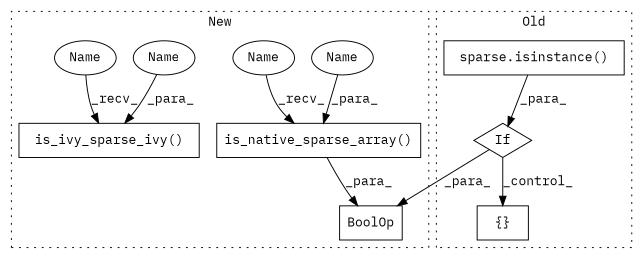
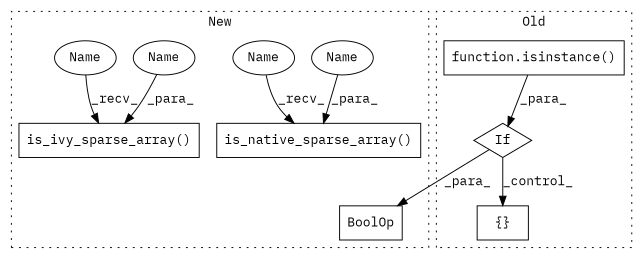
node "sparse.isinstance()": label "sparse.isinstance()" -> "function.isinstance()"
node "is_ivy_sparse_ivy()": label "is_ivy_sparse_ivy()" -> "is_ivy_sparse_array()"
edge "is_native_sparse_array()" -> "BoolOp": removed, label "_para_"
